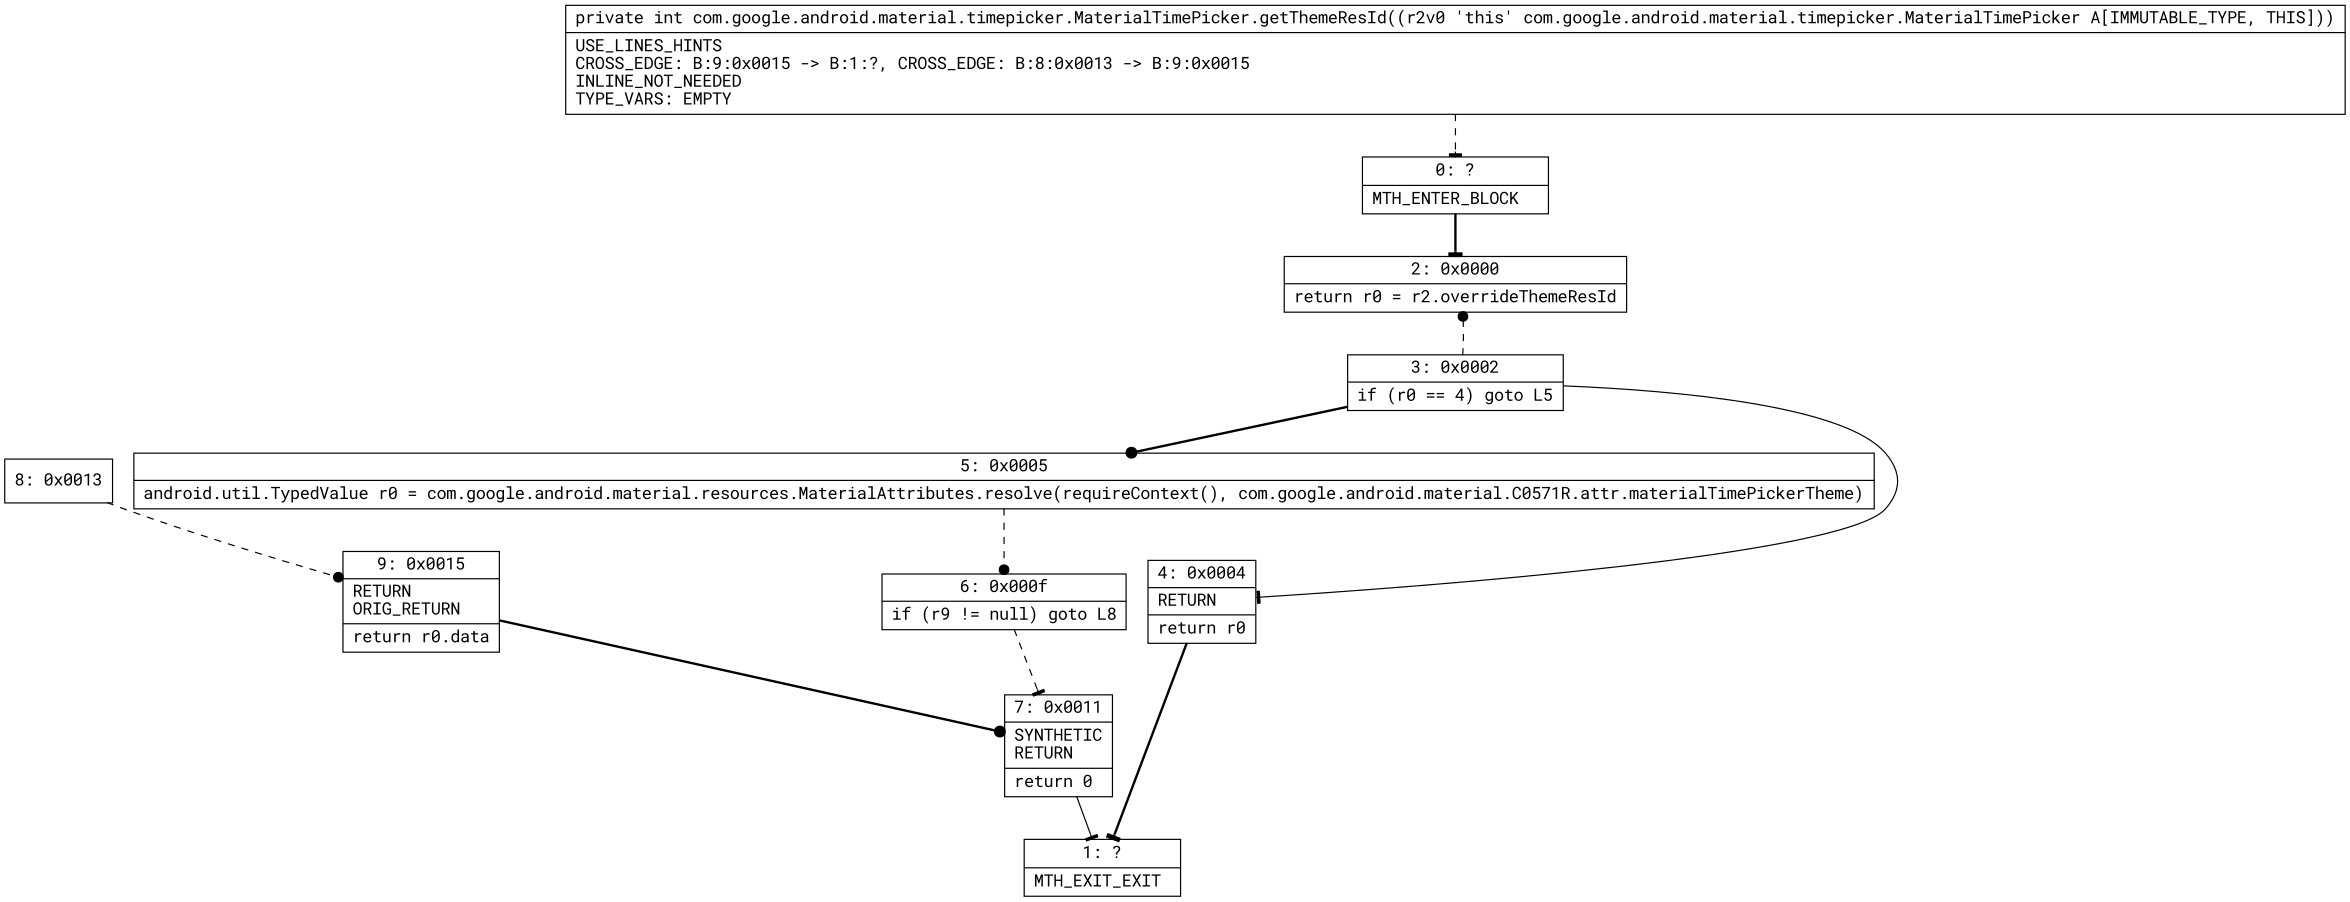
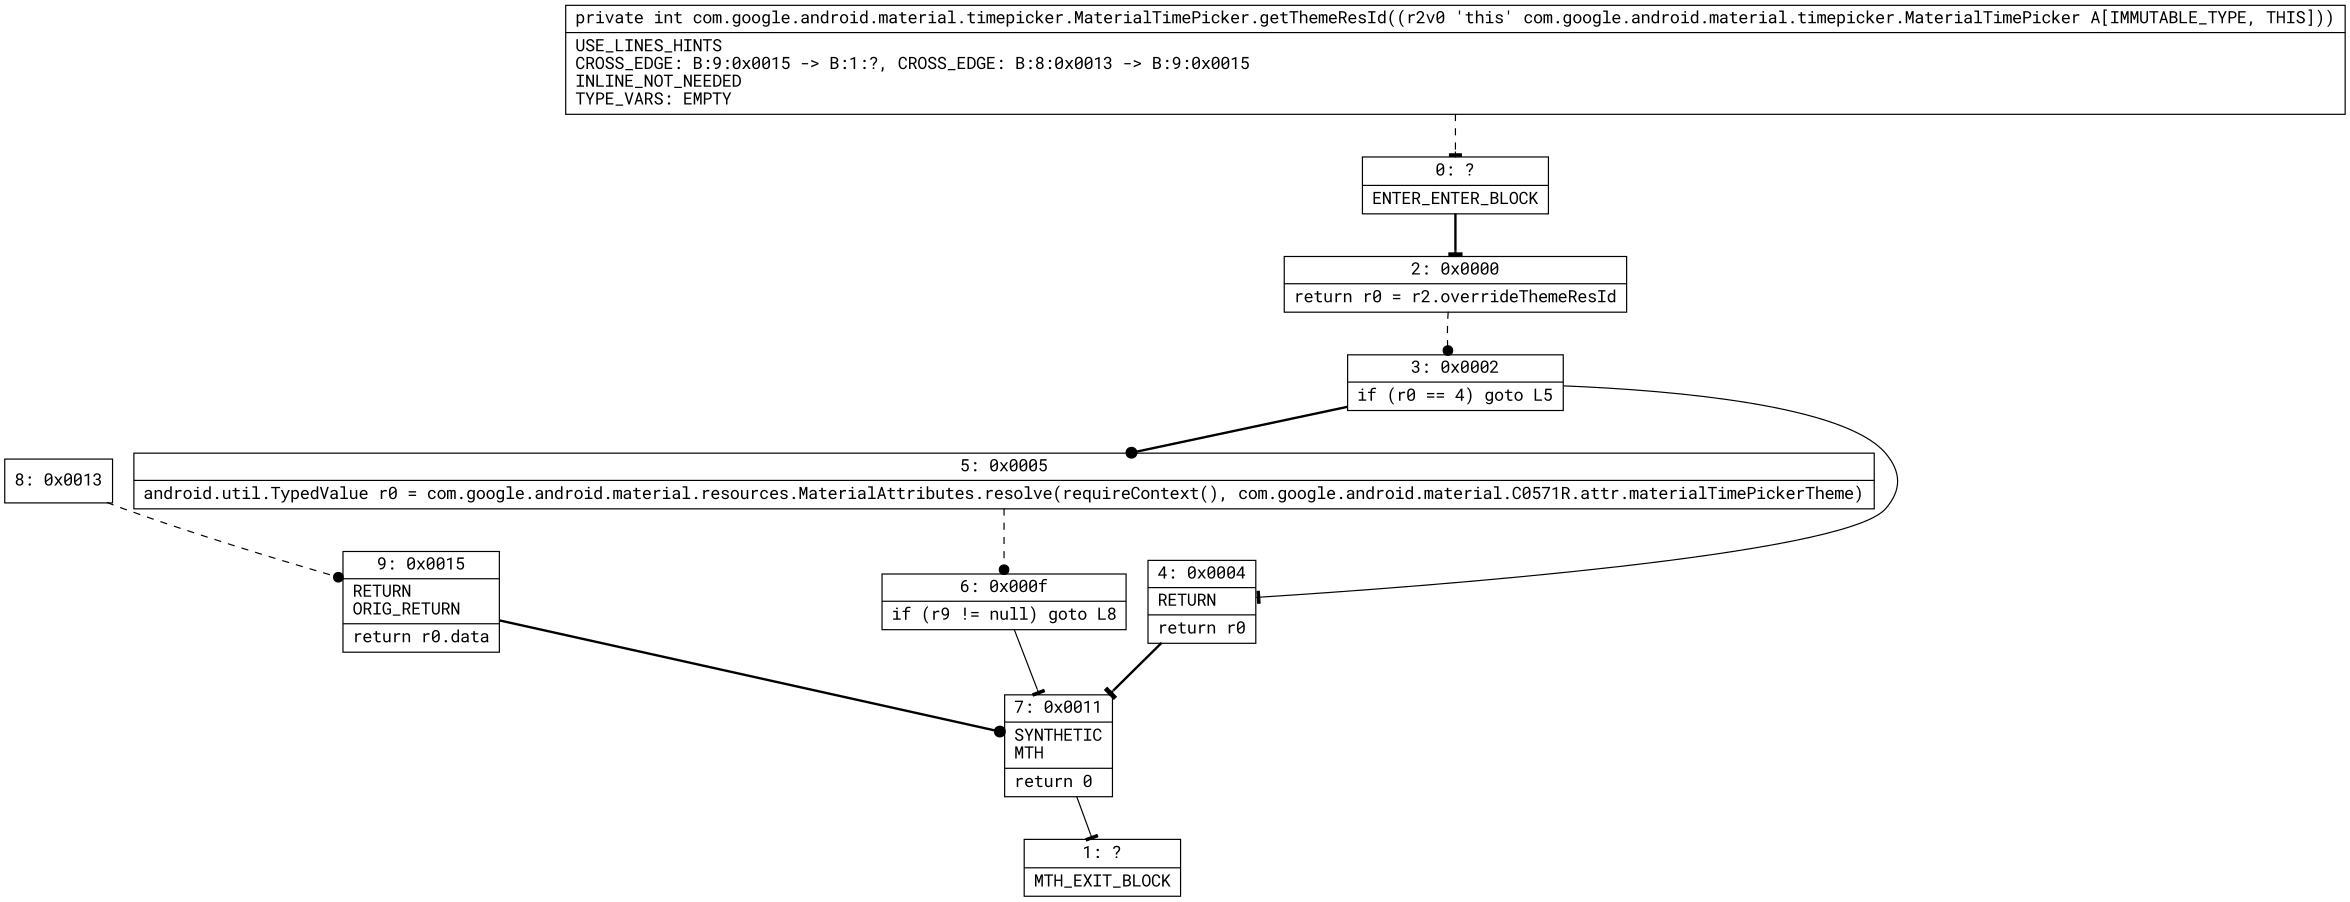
node "0: ?": text "MTH_ENTER_BLOCK" -> "ENTER_ENTER_BLOCK"
edge "3: 0x0002" -> "2: 0x0000": reversed
edge "6: 0x000f" -> "7: 0x0011": style dashed -> solid
edge "4: 0x0004" -> "1: ?": now "4: 0x0004" -> "7: 0x0011"
node "7: 0x0011": text "RETURN" -> "MTH"
node "1: ?": text "MTH_EXIT_EXIT" -> "MTH_EXIT_BLOCK"
